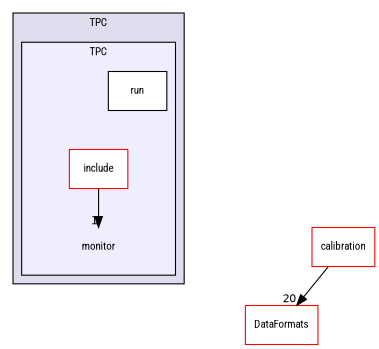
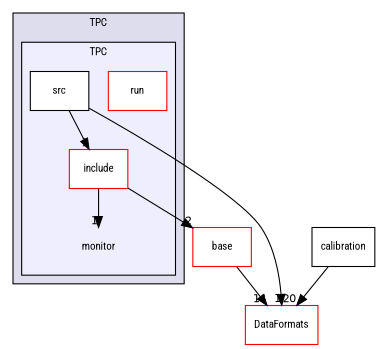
node "src": added
node "run": color black -> red
node "base": added
node "calibration": color red -> black
